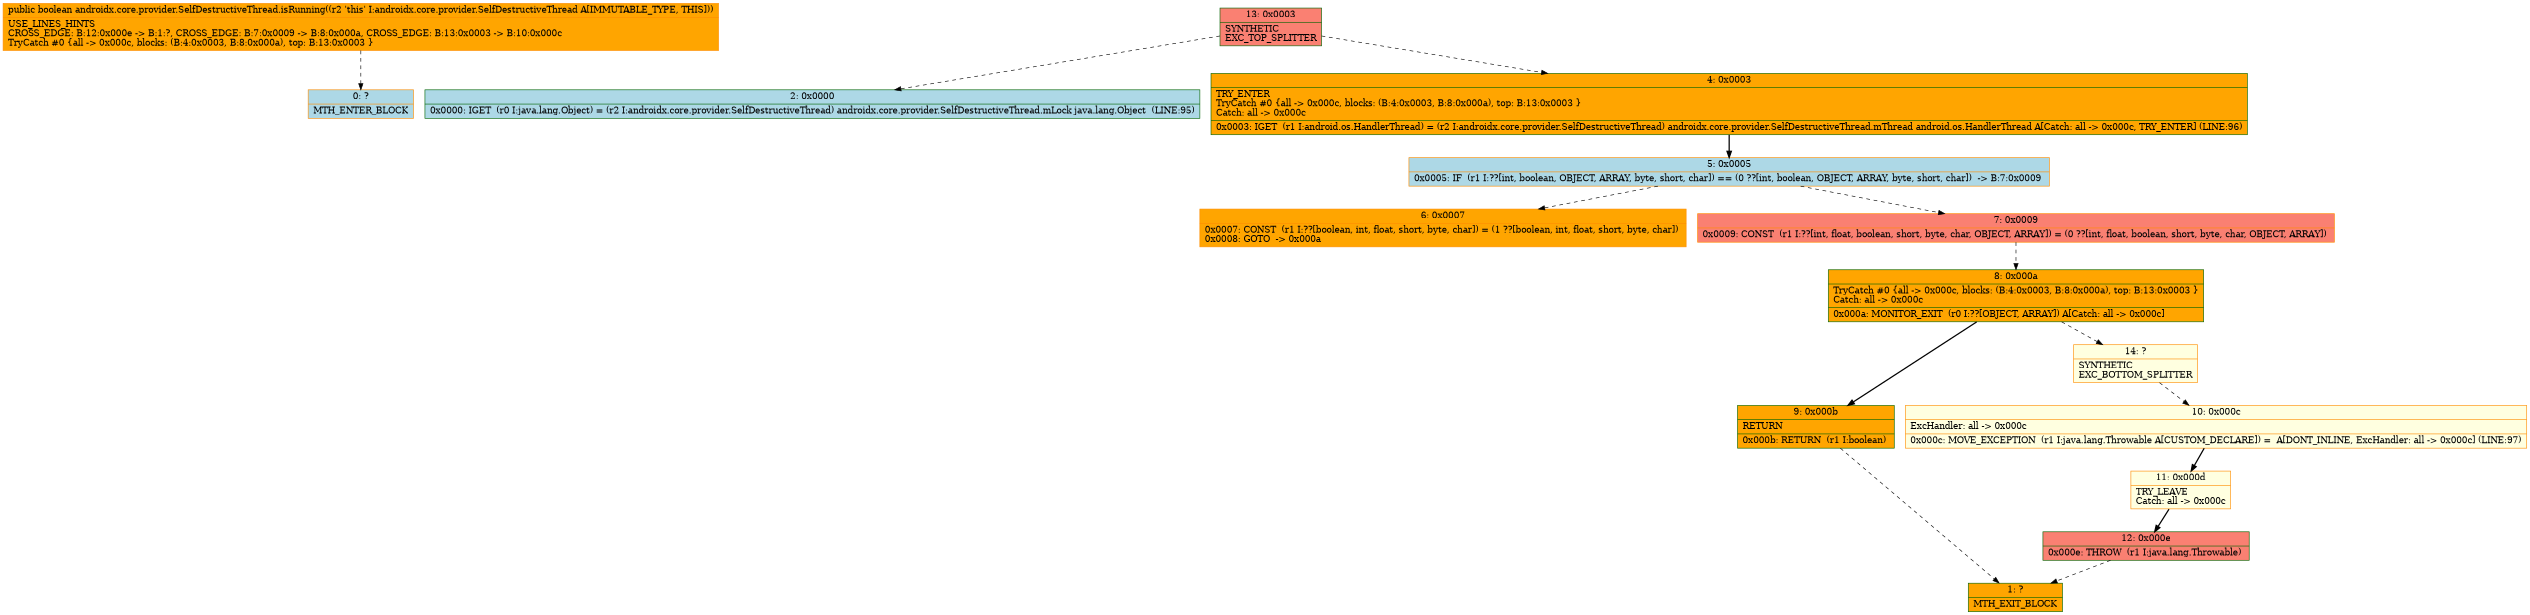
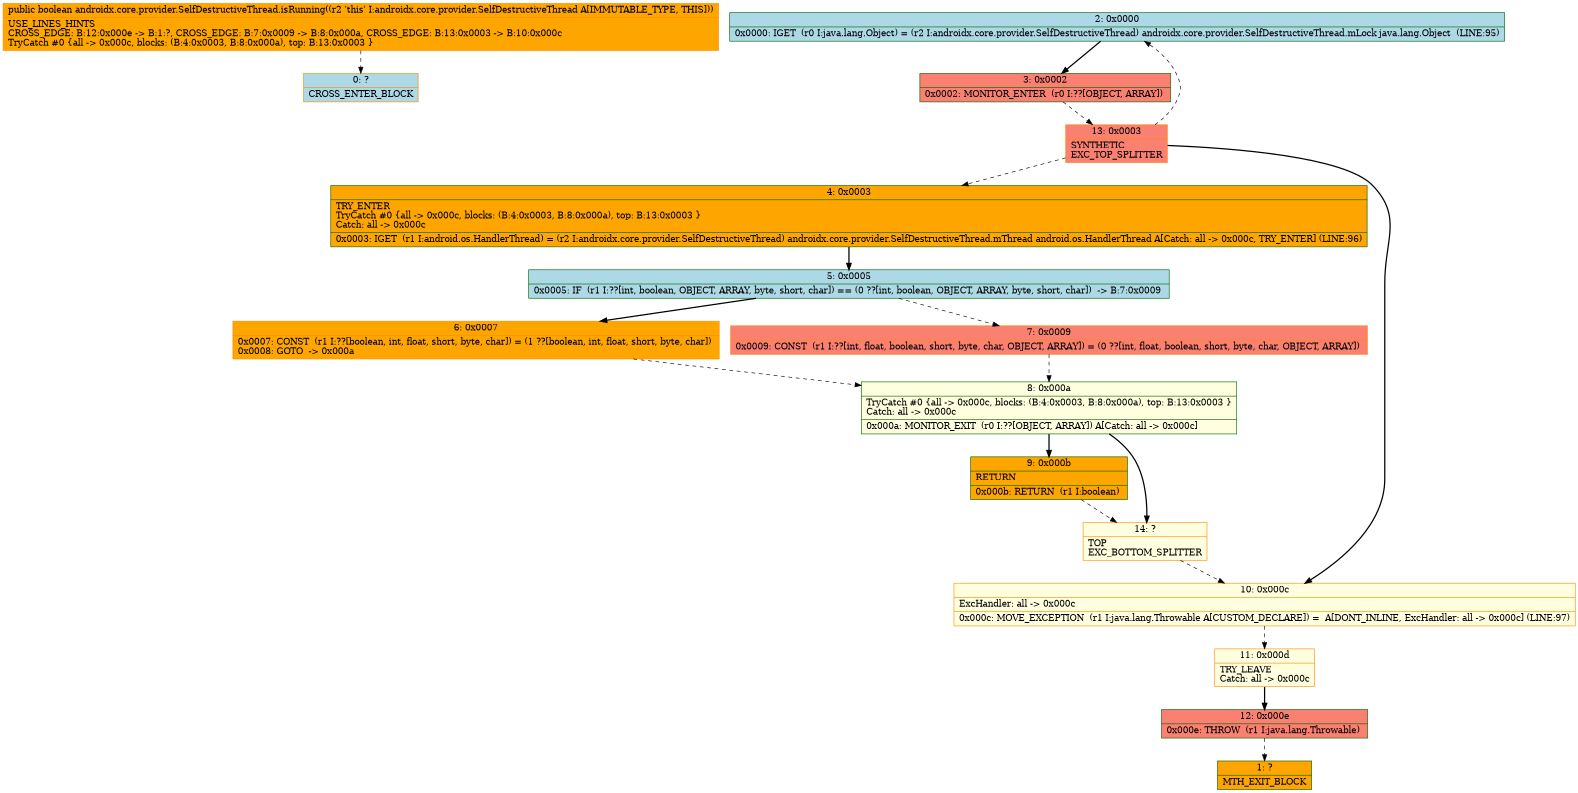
node "13: 0x0003": color darkgreen -> darkorange
node "3: 0x0002": added
node "0: ?": text "MTH_ENTER_BLOCK" -> "CROSS_ENTER_BLOCK"
node "5: 0x0005": color darkorange -> darkgreen
edge "5: 0x0005" -> "6: 0x0007": style dashed -> bold
edge "13: 0x0003" -> "10: 0x000c": added
node "8: 0x000a": fillcolor orange -> lightyellow
edge "8: 0x000a" -> "14: ?": style dashed -> bold
node "14: ?": text "SYNTHETIC" -> "TOP"
edge "6: 0x0007" -> "8: 0x000a": added
edge "10: 0x000c" -> "11: 0x000d": style bold -> dashed
edge "9: 0x000b" -> "1: ?": now "9: 0x000b" -> "14: ?"
